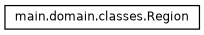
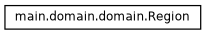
node "main.domain.classes.Region": label "main.domain.classes.Region" -> "main.domain.domain.Region"
